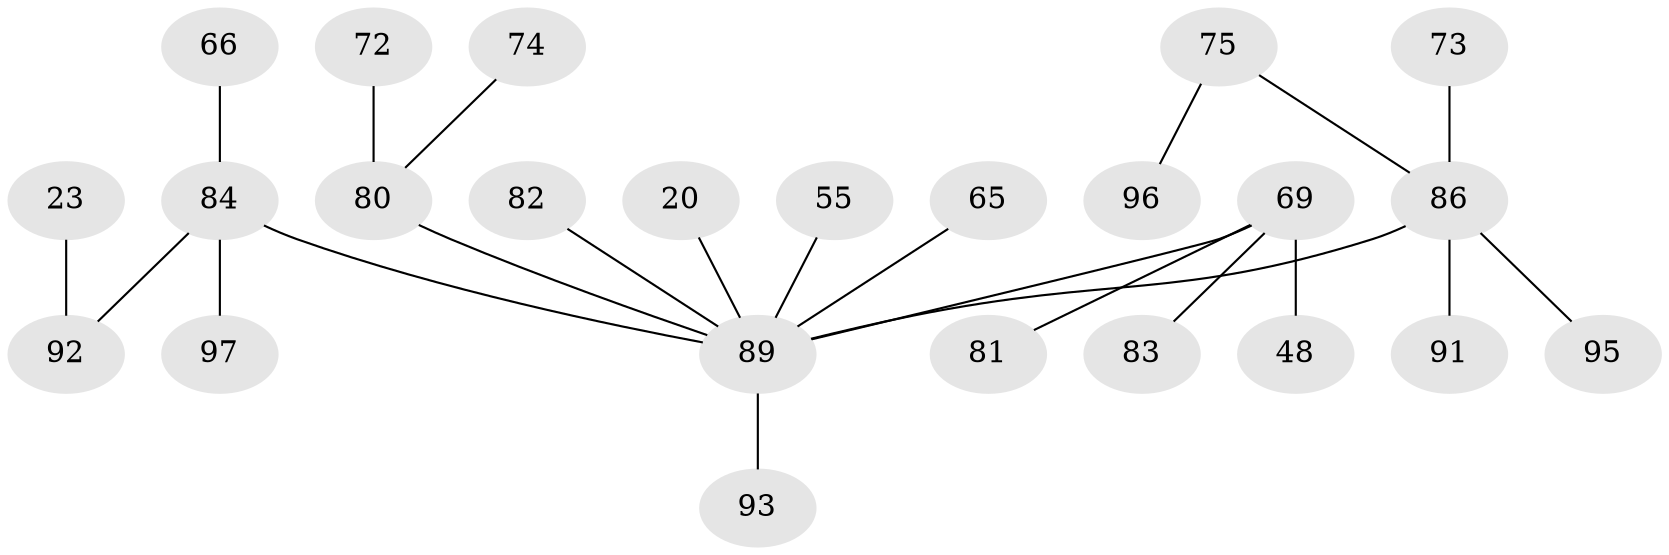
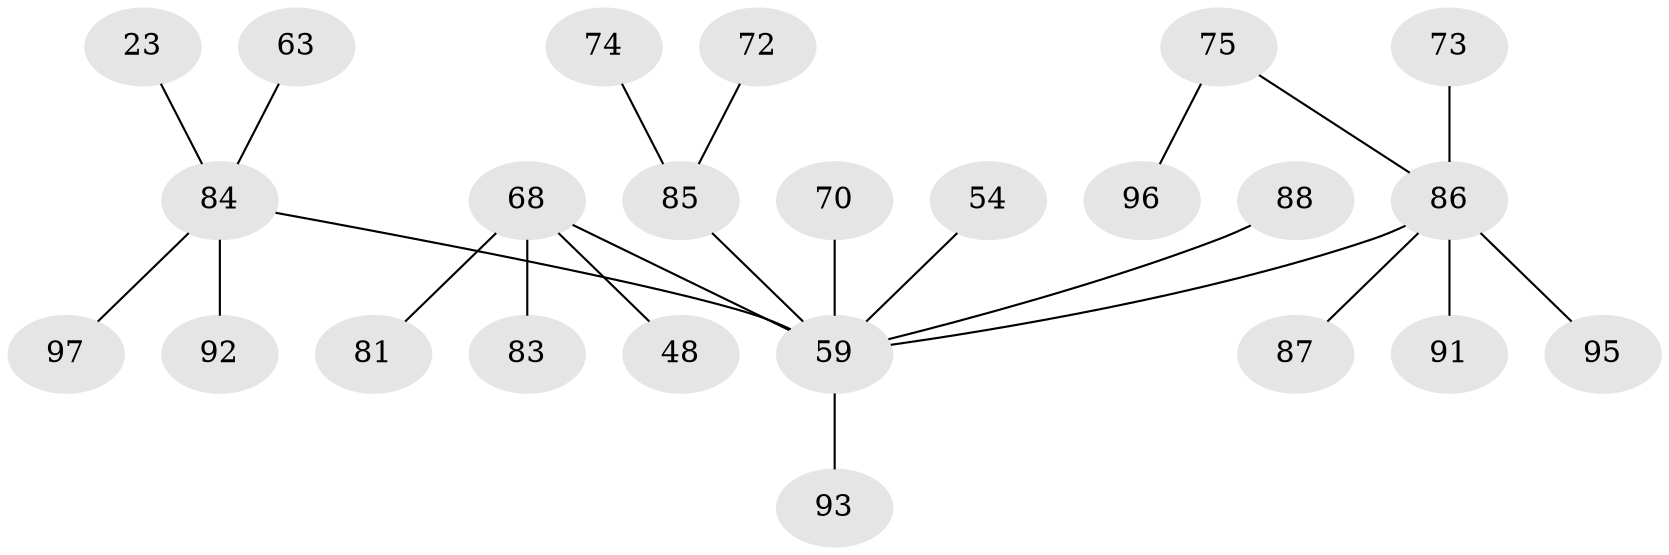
node "66": label "66" -> "63"
node "80": label "80" -> "85"
node "82": label "82" -> "88"
node "20": label "20" -> "70"
node "55": label "55" -> "54"
node "65": removed
node "69": label "69" -> "68"
edge "23" -- "92": now "23" -- "84"
node "89": label "89" -> "59"
node "87": added
